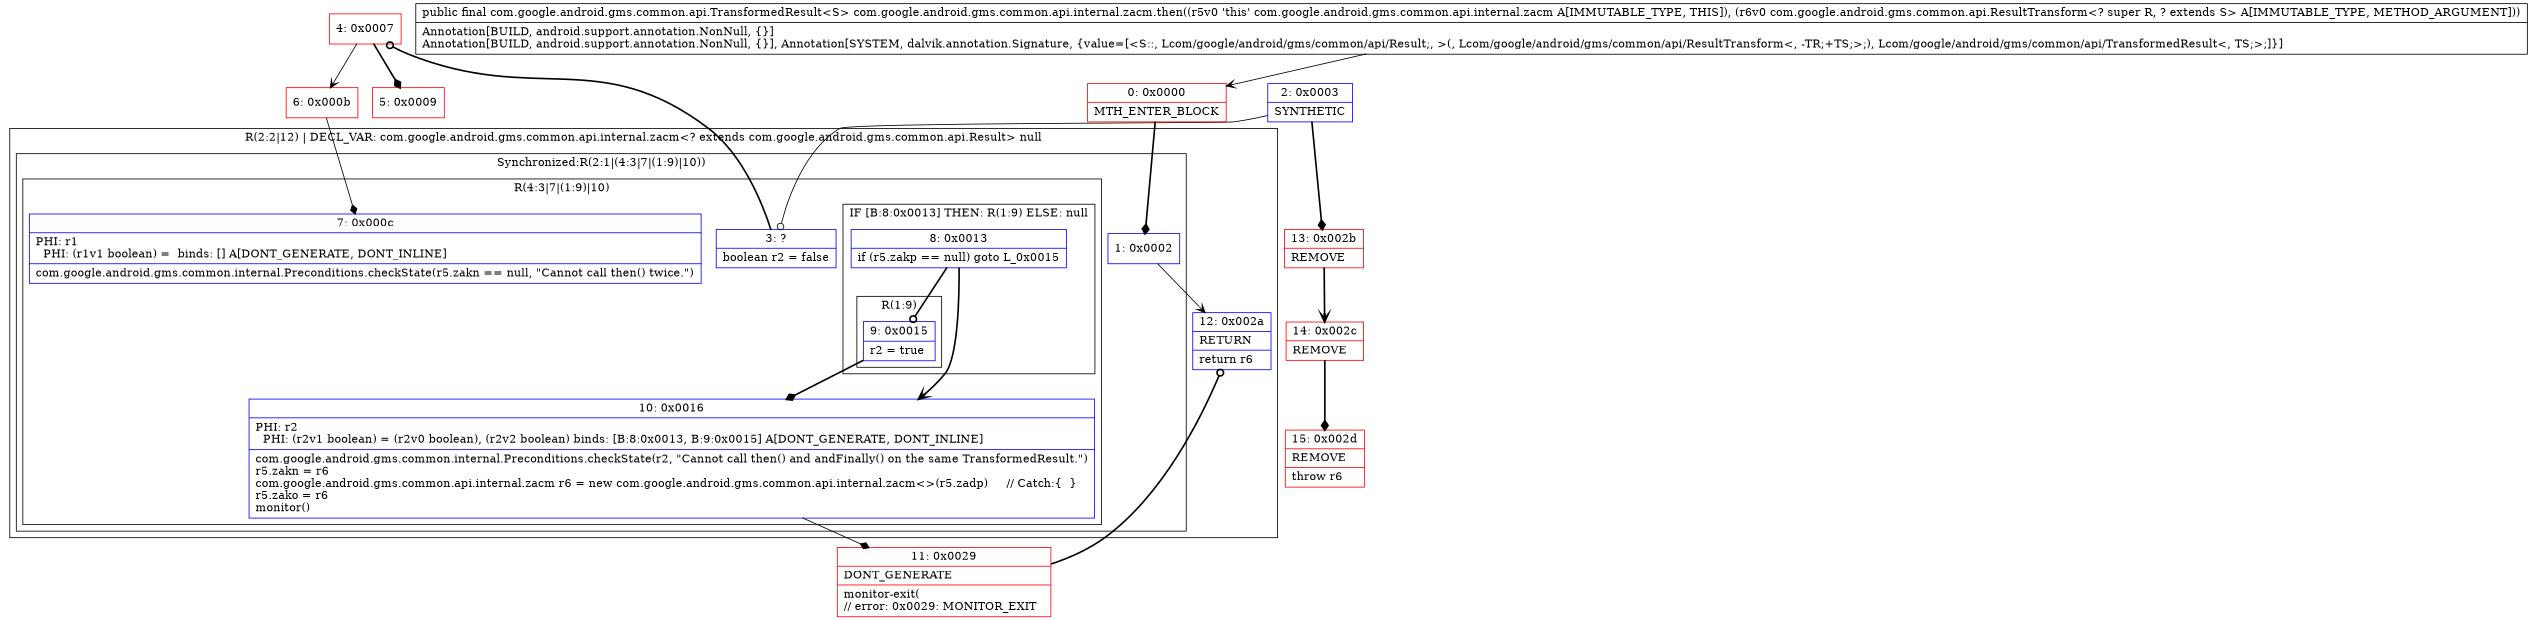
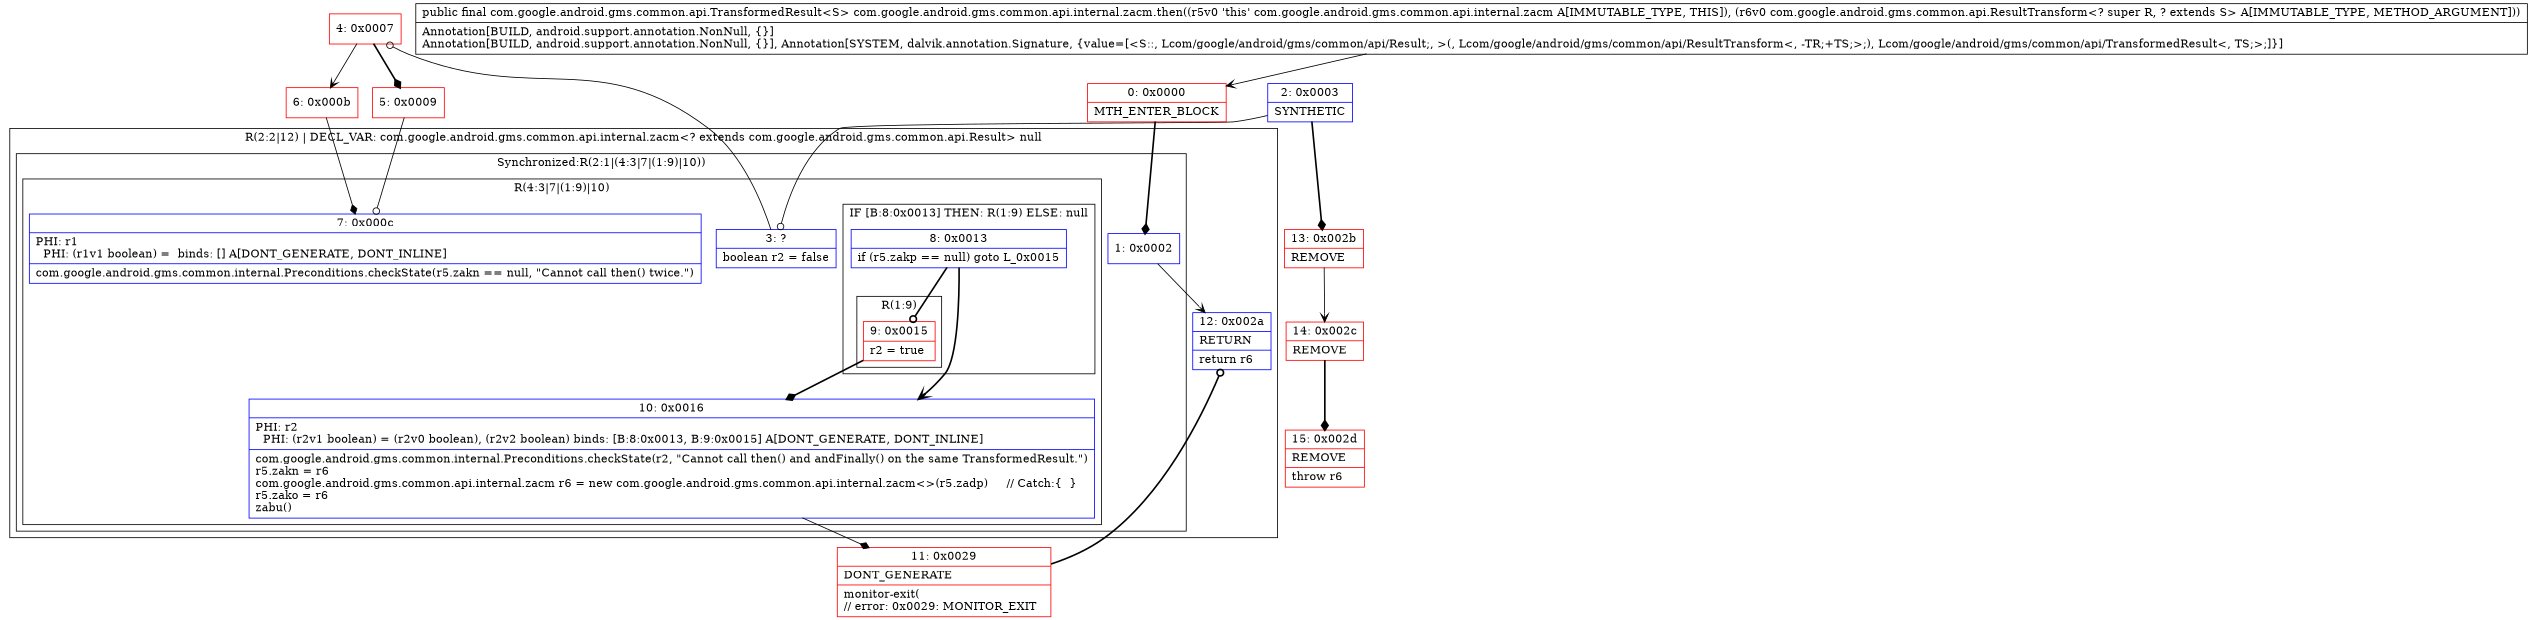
edge "3: ?" -> "4: 0x0007": style bold -> solid
edge "5: 0x0009" -> "7: 0x000c": added
edge "13: 0x002b" -> "14: 0x002c": style bold -> solid
node "9: 0x0015": color blue -> red
node "10: 0x0016": text "monitor()" -> "zabu()"
